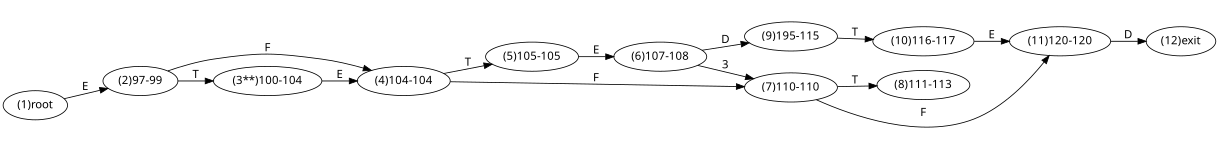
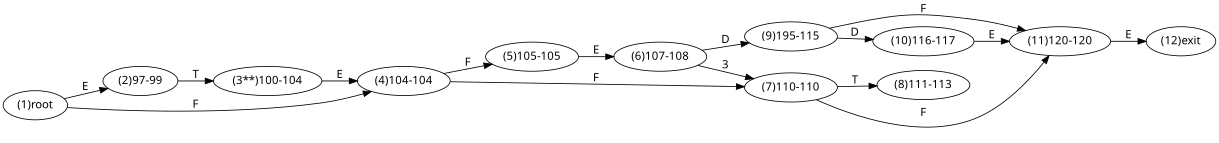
edge "(9)195-115" -> "(11)120-120": added, label "F"
edge "(9)195-115" -> "(10)116-117": label "T" -> "D"
edge "(11)120-120" -> "(12)exit": label "D" -> "E"
edge "(2)97-99" -> "(4)104-104": now "(1)root" -> "(4)104-104"
edge "(4)104-104" -> "(5)105-105": label "T" -> "F"
